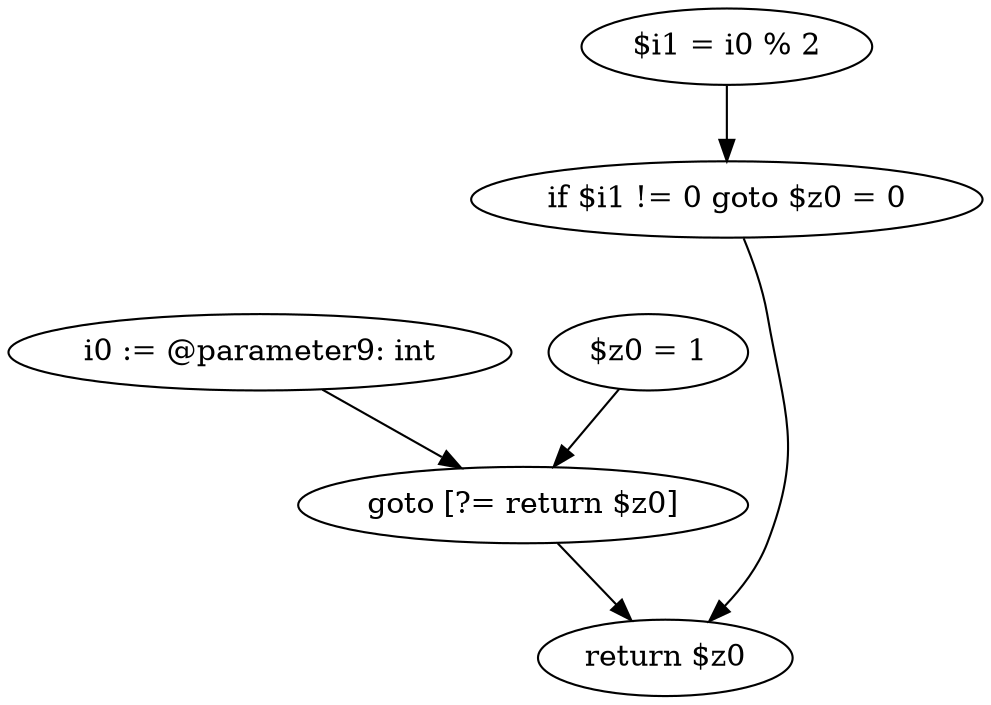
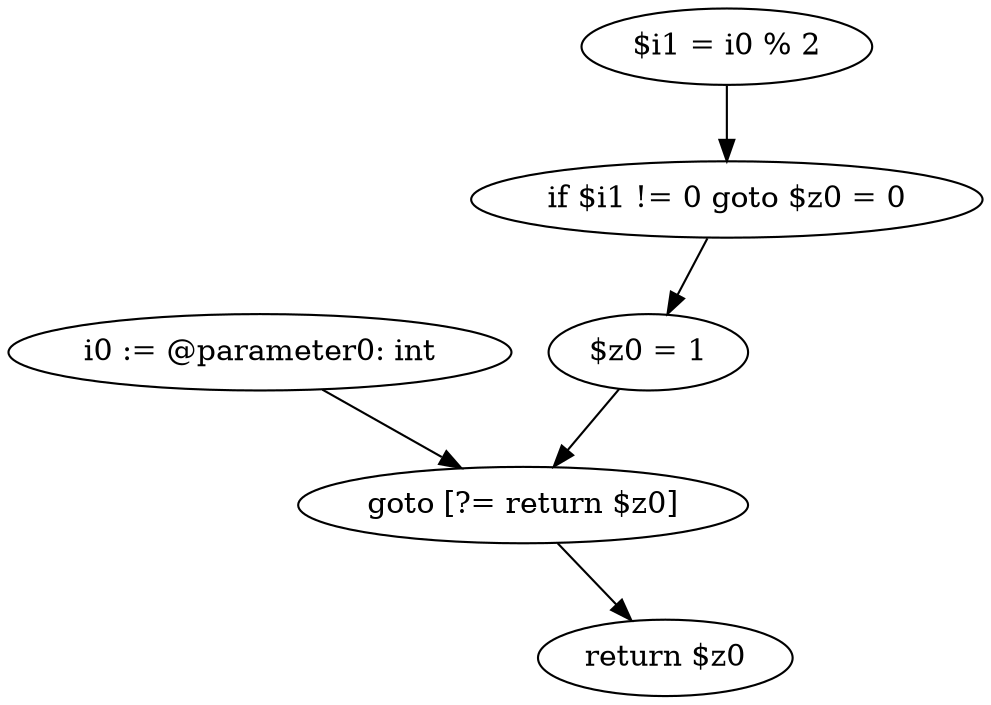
node "i0 := @parameter9: int": label "i0 := @parameter9: int" -> "i0 := @parameter0: int"
edge "if $i1 != 0 goto $z0 = 0" -> "return $z0": now "if $i1 != 0 goto $z0 = 0" -> "$z0 = 1"
